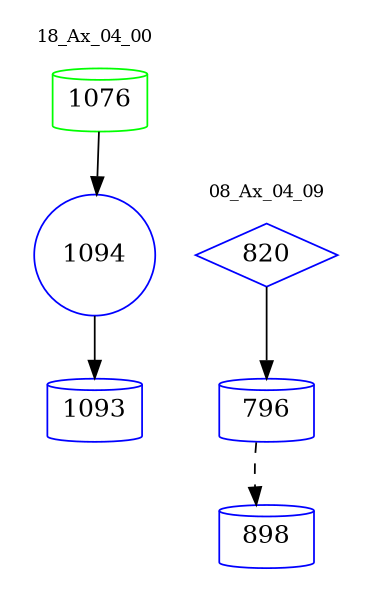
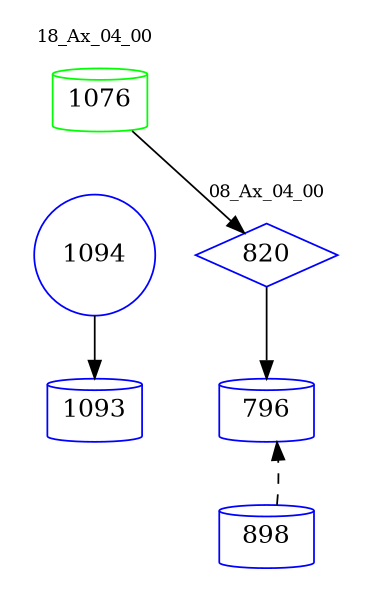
edge "1076" -> "1094": now "1076" -> "820"
cluster "08_Ax_04_09": label "08_Ax_04_09" -> "08_Ax_04_00"
edge "796" -> "898": reversed
